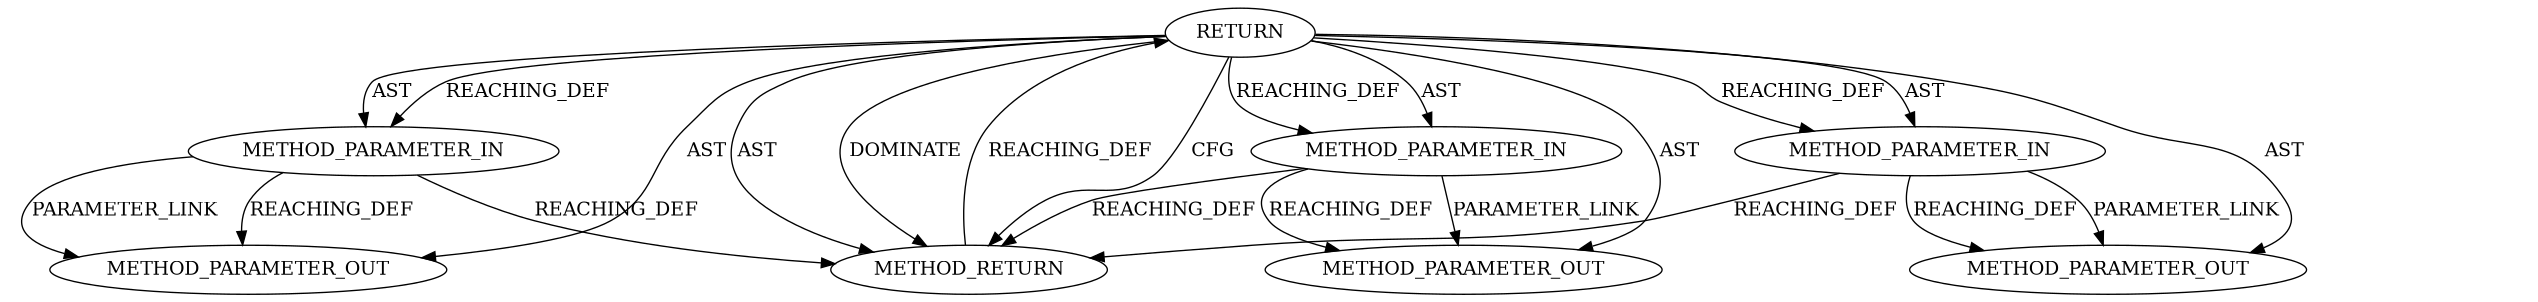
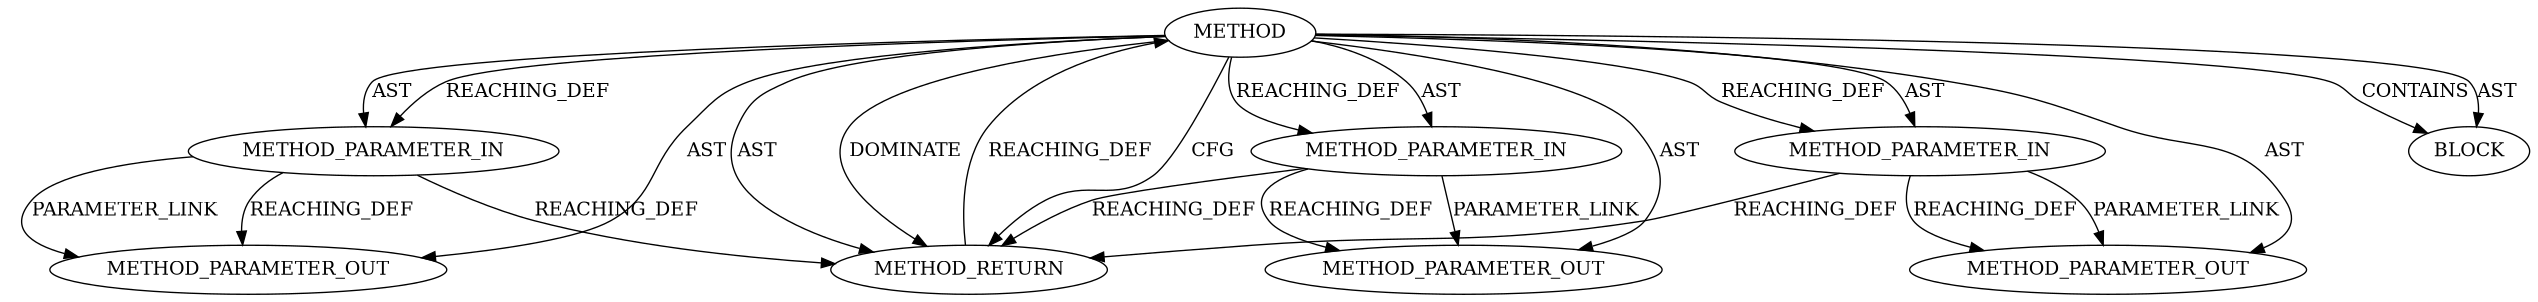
node "RETURN": label "RETURN" -> "METHOD"
node "BLOCK": added
